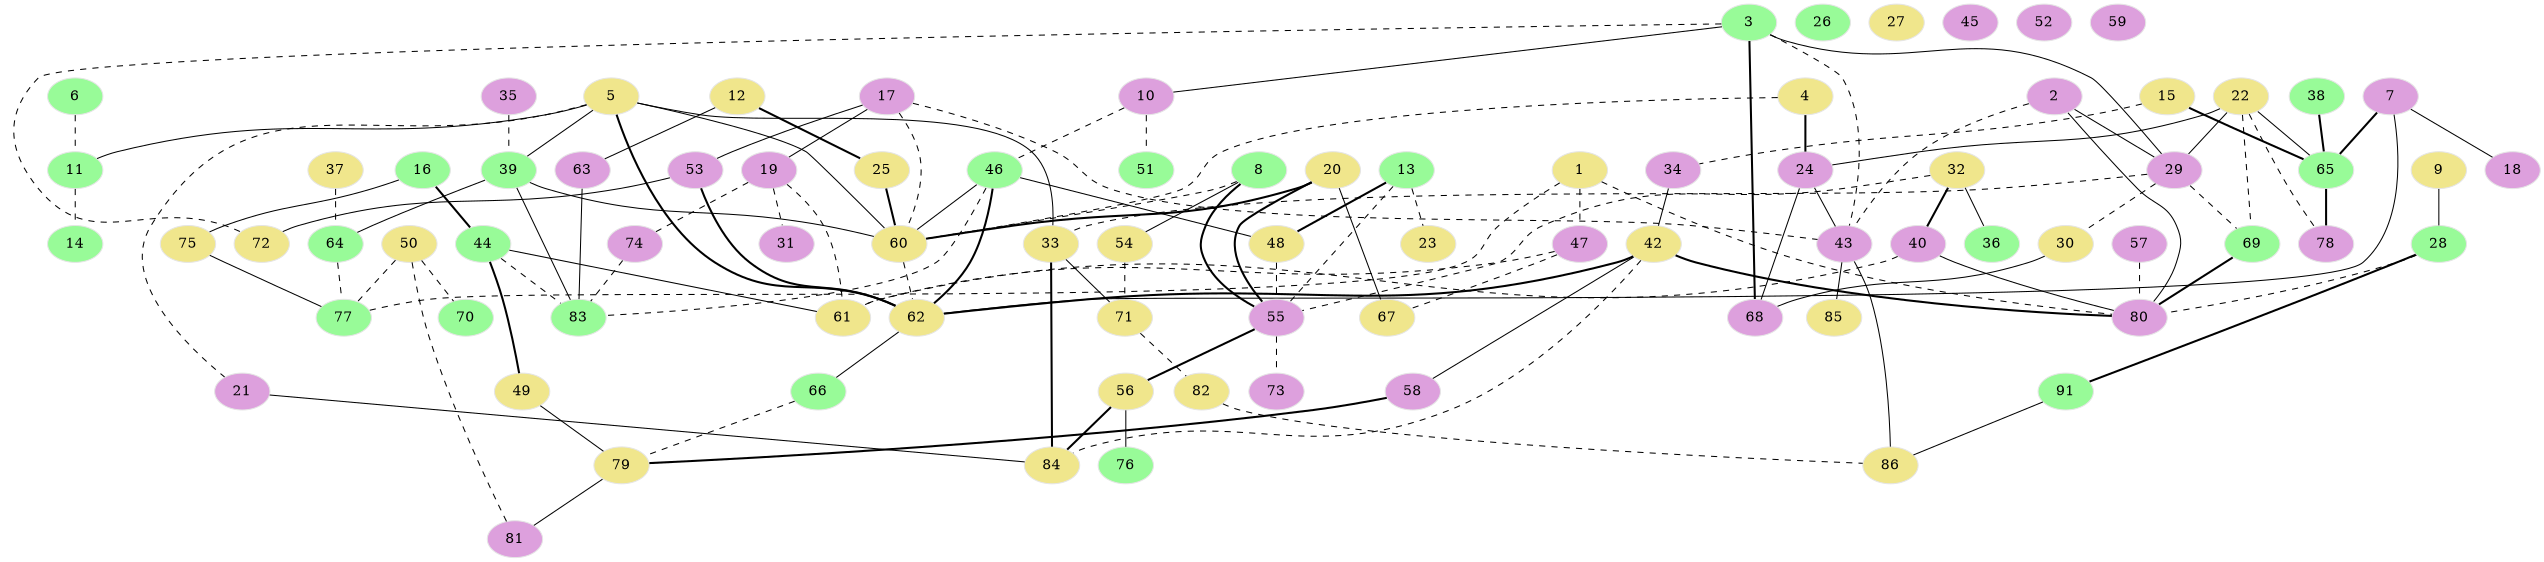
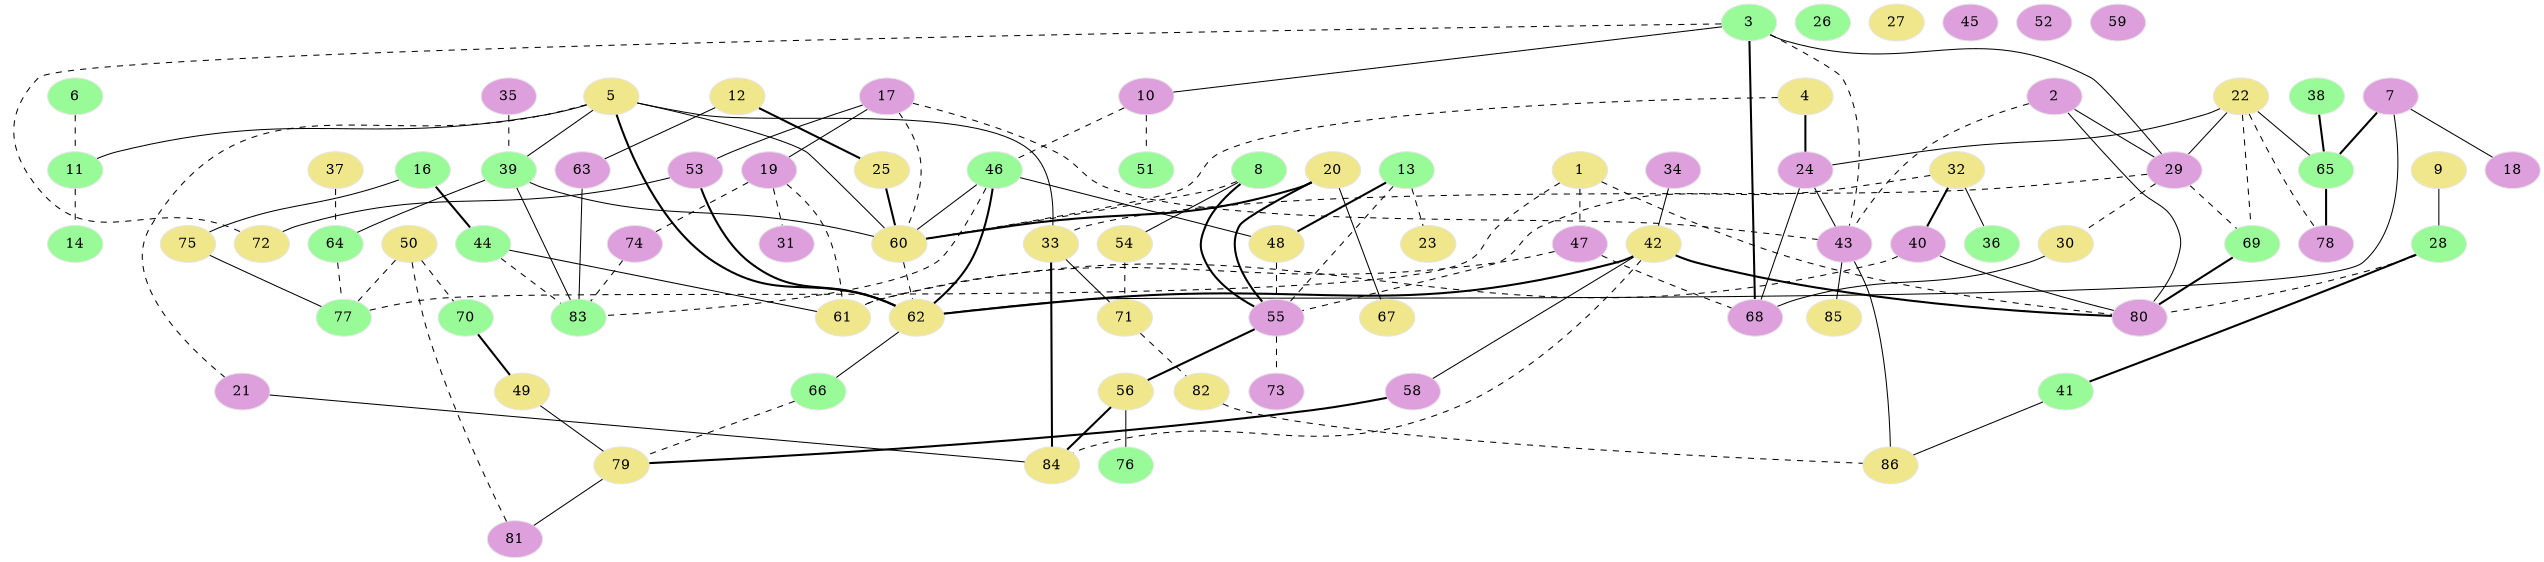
node "15": removed
node "57": removed
edge "47" -- "67": now "47" -- "68"
edge "44" -- "49": now "70" -- "49"
node "91": label "91" -> "41"
